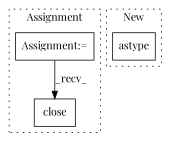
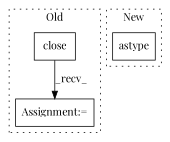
cluster "Assignment": label "Assignment" -> "Old"
edge "Assignment:=" -> "close": reversed
